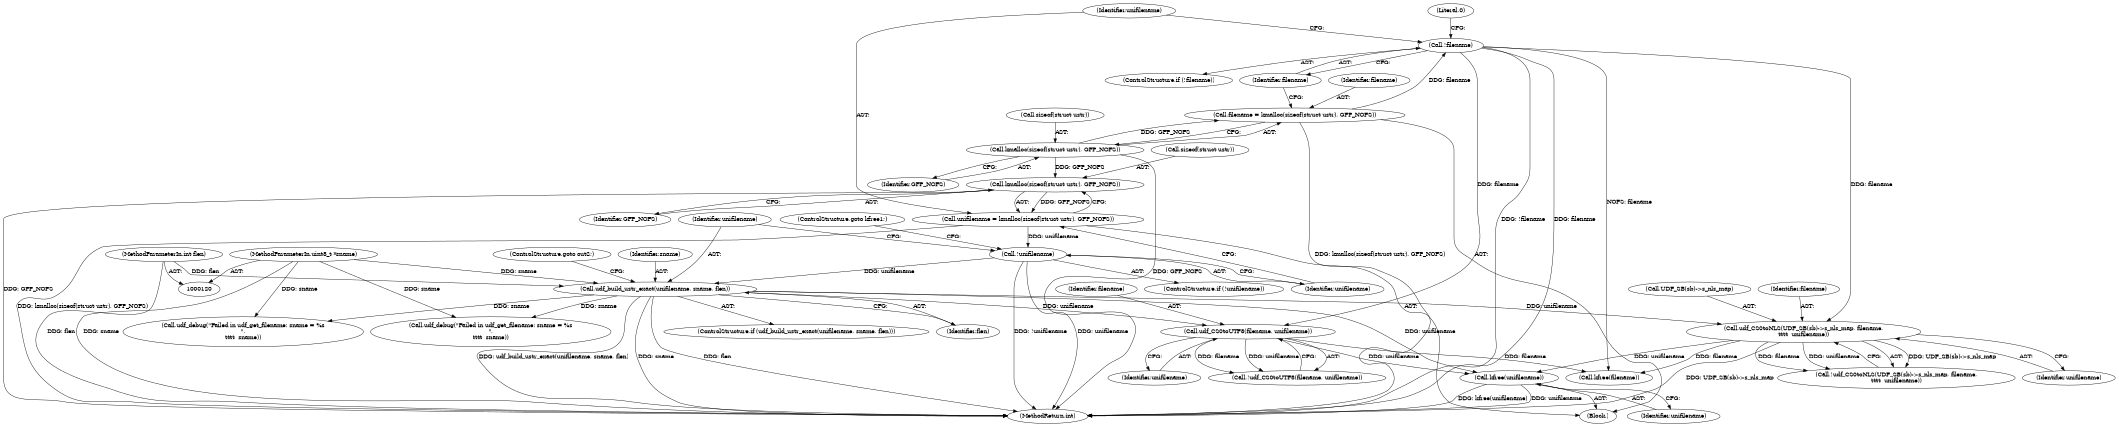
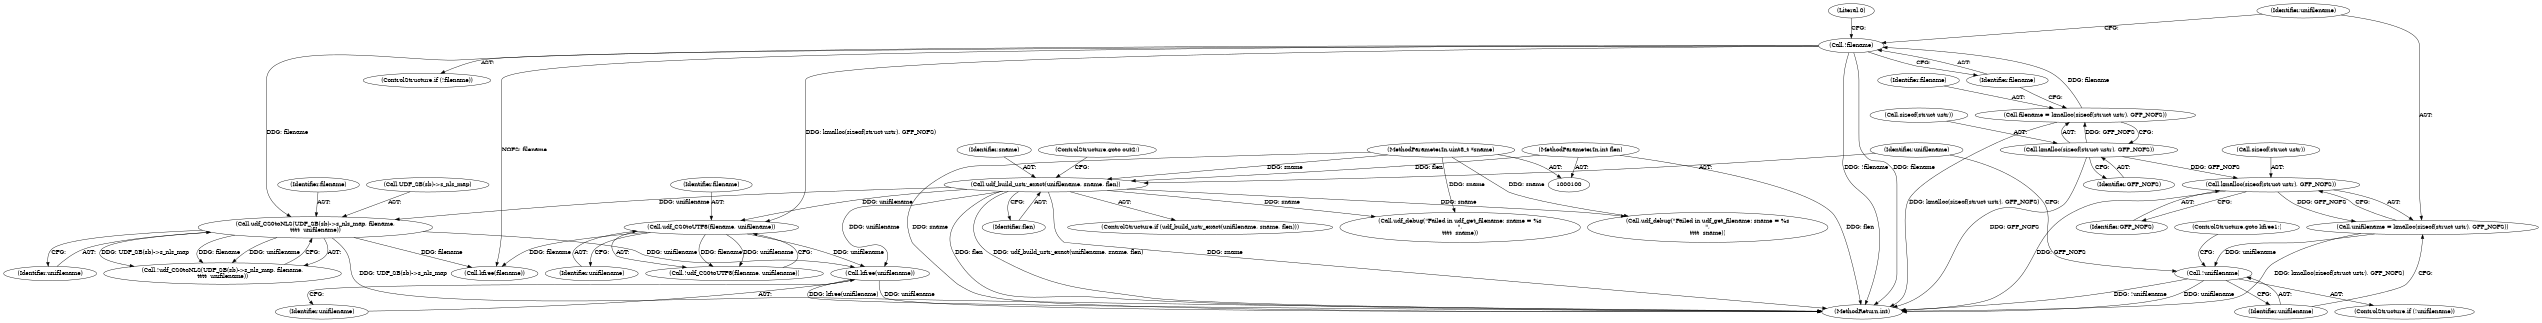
edge "(Call,!filename)" -> "(Call,udf_CS0toUTF8(filename, unifilename))": label "DDG: filename" -> "DDG: kmalloc(sizeof(struct ustr), GFP_NOFS)"
edge "(Call,!unifilename)" -> "(Call,udf_build_ustr_exact(unifilename, sname, flen))": removed, label "DDG: unifilename"
node "1000120": label "1000120" -> "1000100"
node "(Block,)": removed
